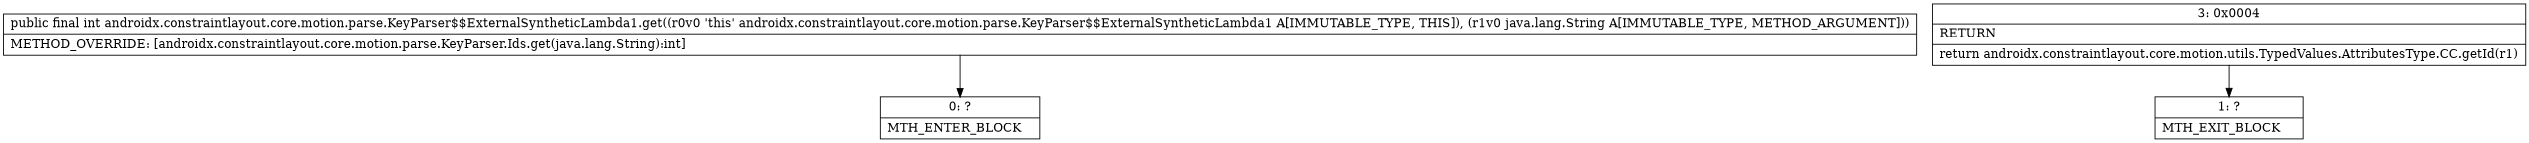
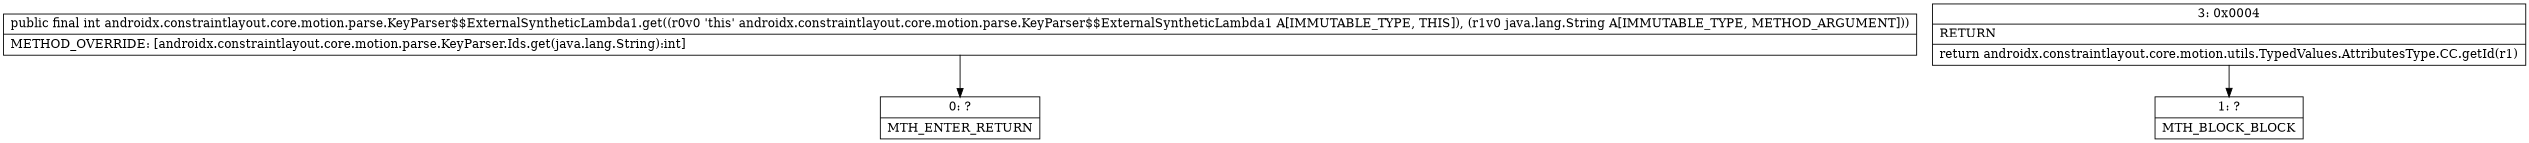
node "0: ?": text "MTH_ENTER_BLOCK" -> "MTH_ENTER_RETURN"
node "1: ?": text "MTH_EXIT_BLOCK" -> "MTH_BLOCK_BLOCK"
